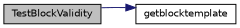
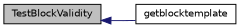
edge "TestBlockValidity" -> "getblocktemplate": reversed
